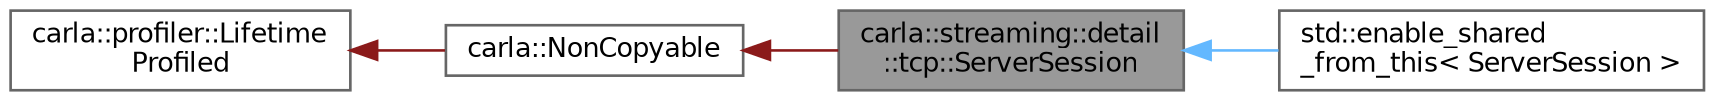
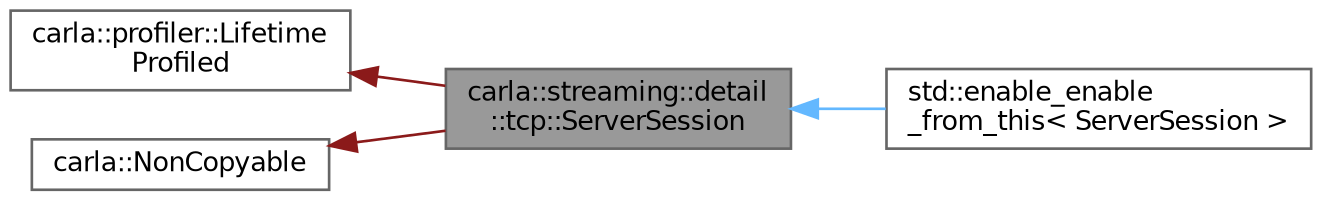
edge "carla::NonCopyable" -> "carla::profiler::Lifetime Profiled": now "carla::streaming::detail ::tcp::ServerSession" -> "carla::profiler::Lifetime Profiled"
node "std::enable_shared _from_this< ServerSession >": label "std::enable_shared _from_this< ServerSession >" -> "std::enable_enable _from_this< ServerSession >"
